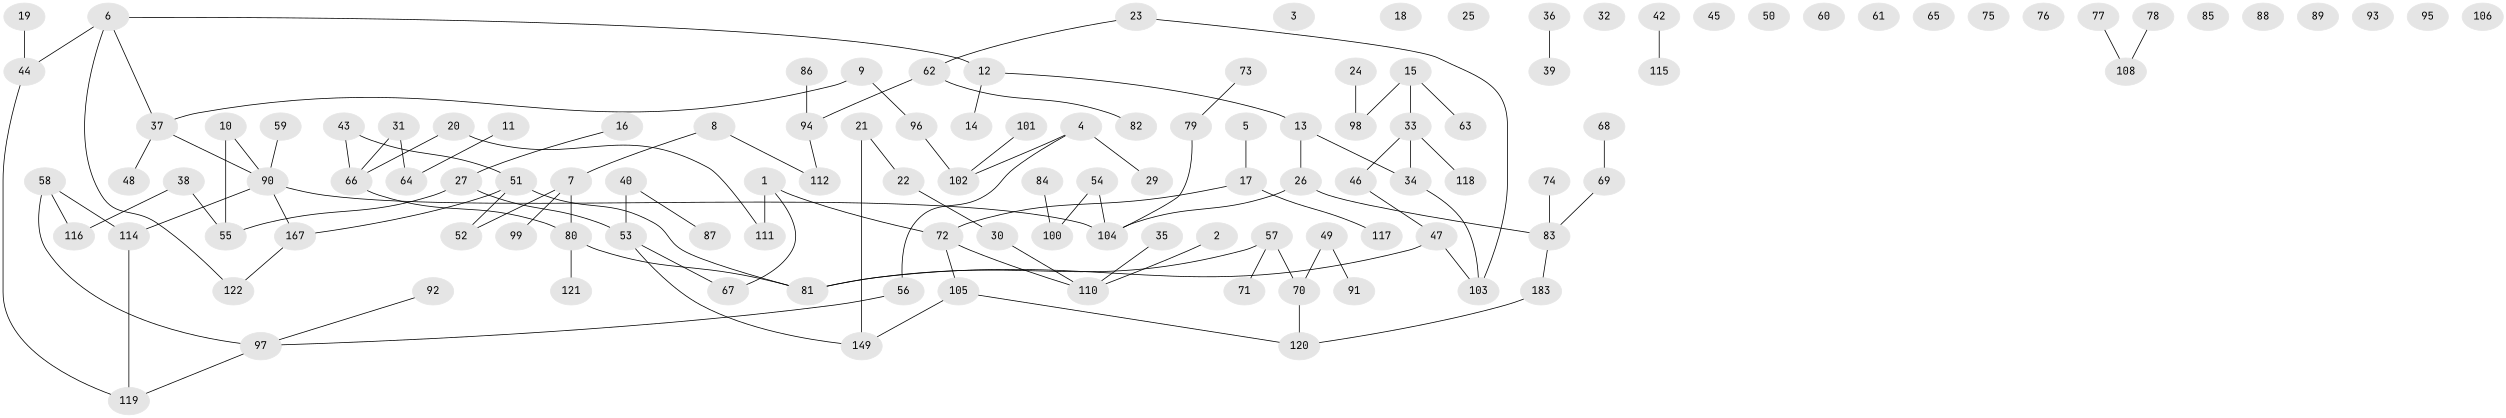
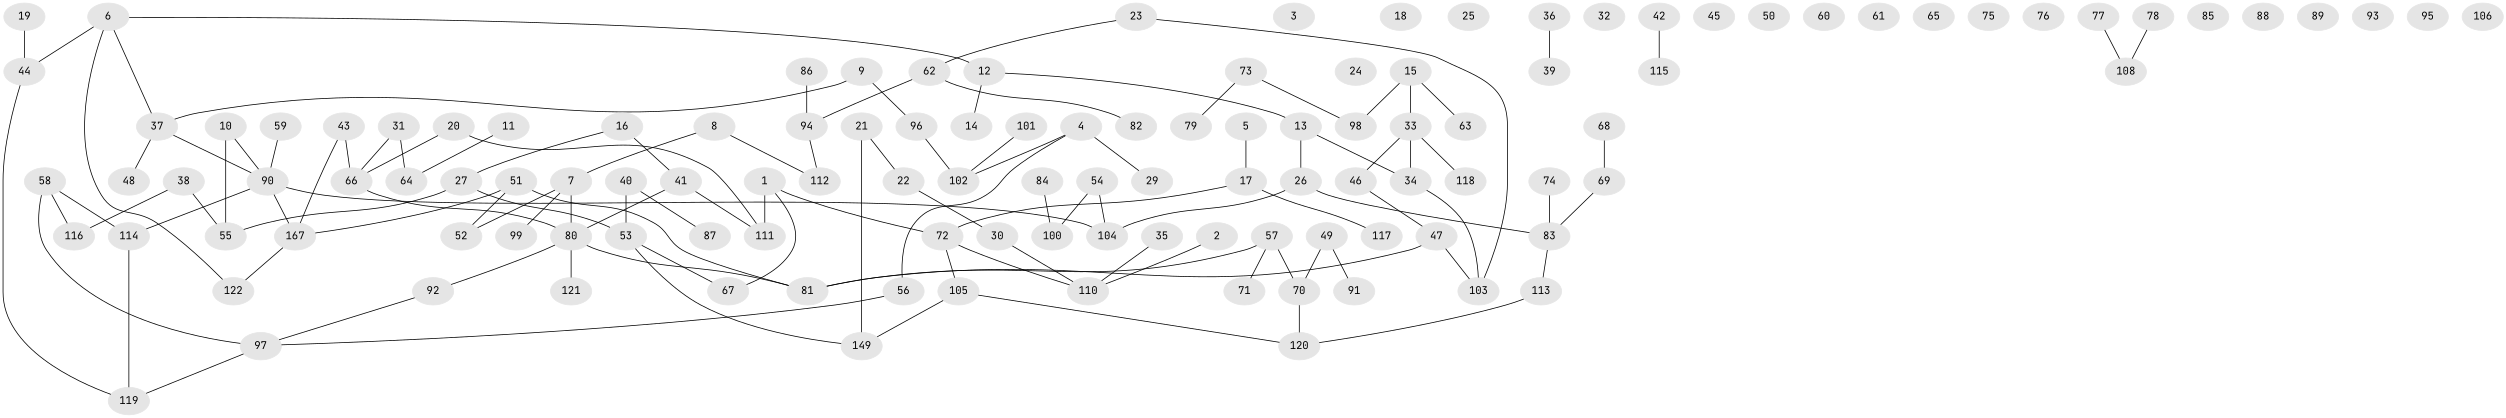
edge "24" -- "98": now "73" -- "98"
edge "43" -- "51": now "43" -- "167"
node "41": added
edge "79" -- "104": removed
edge "80" -- "92": added
node "183": label "183" -> "113"
